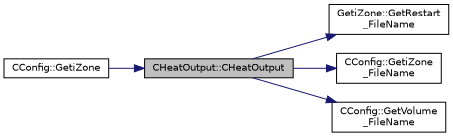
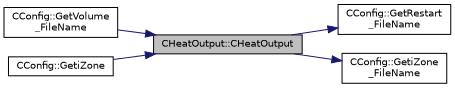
node "GetiZone::GetRestart _FileName": label "GetiZone::GetRestart _FileName" -> "CConfig::GetRestart _FileName"
edge "CHeatOutput::CHeatOutput" -> "CConfig::GetVolume _FileName": reversed
